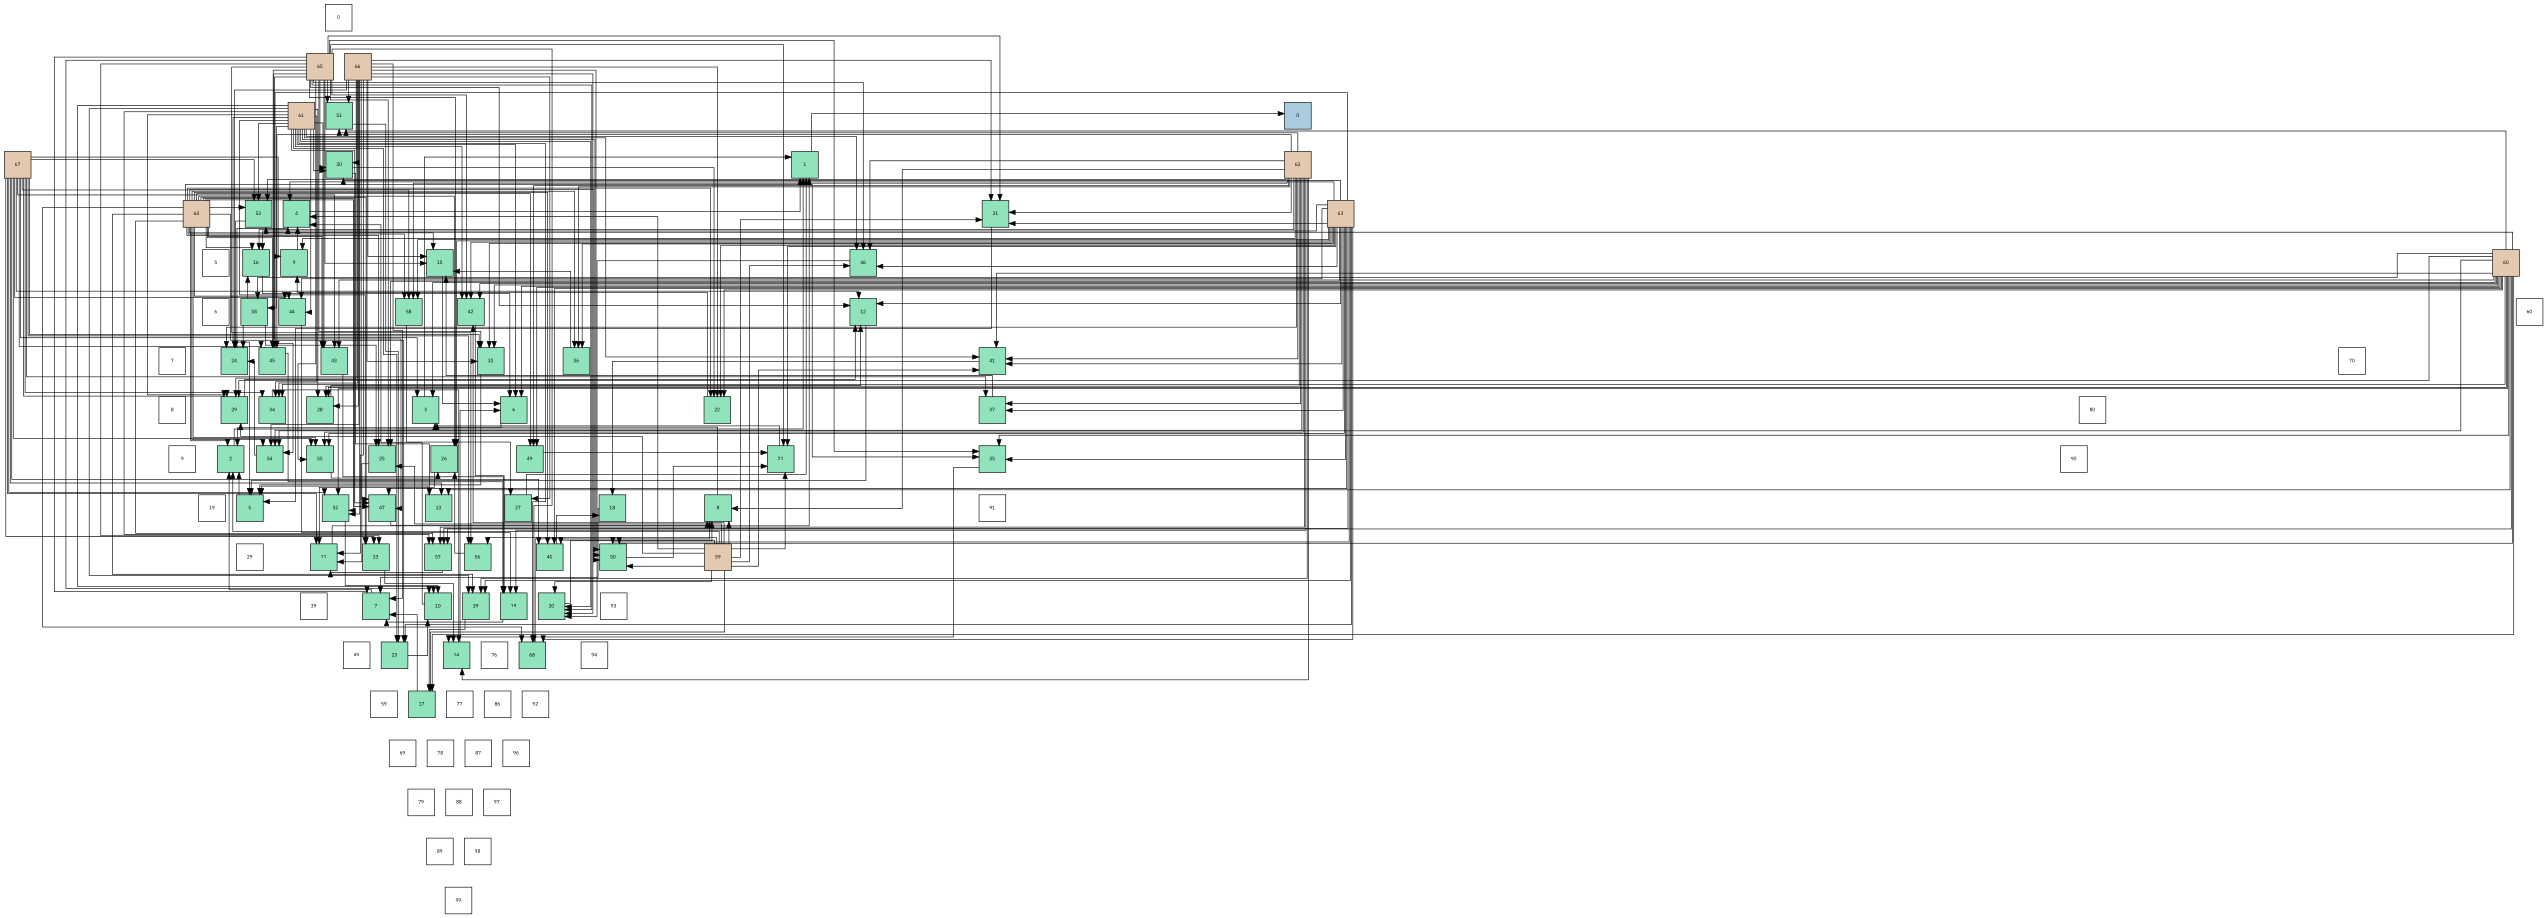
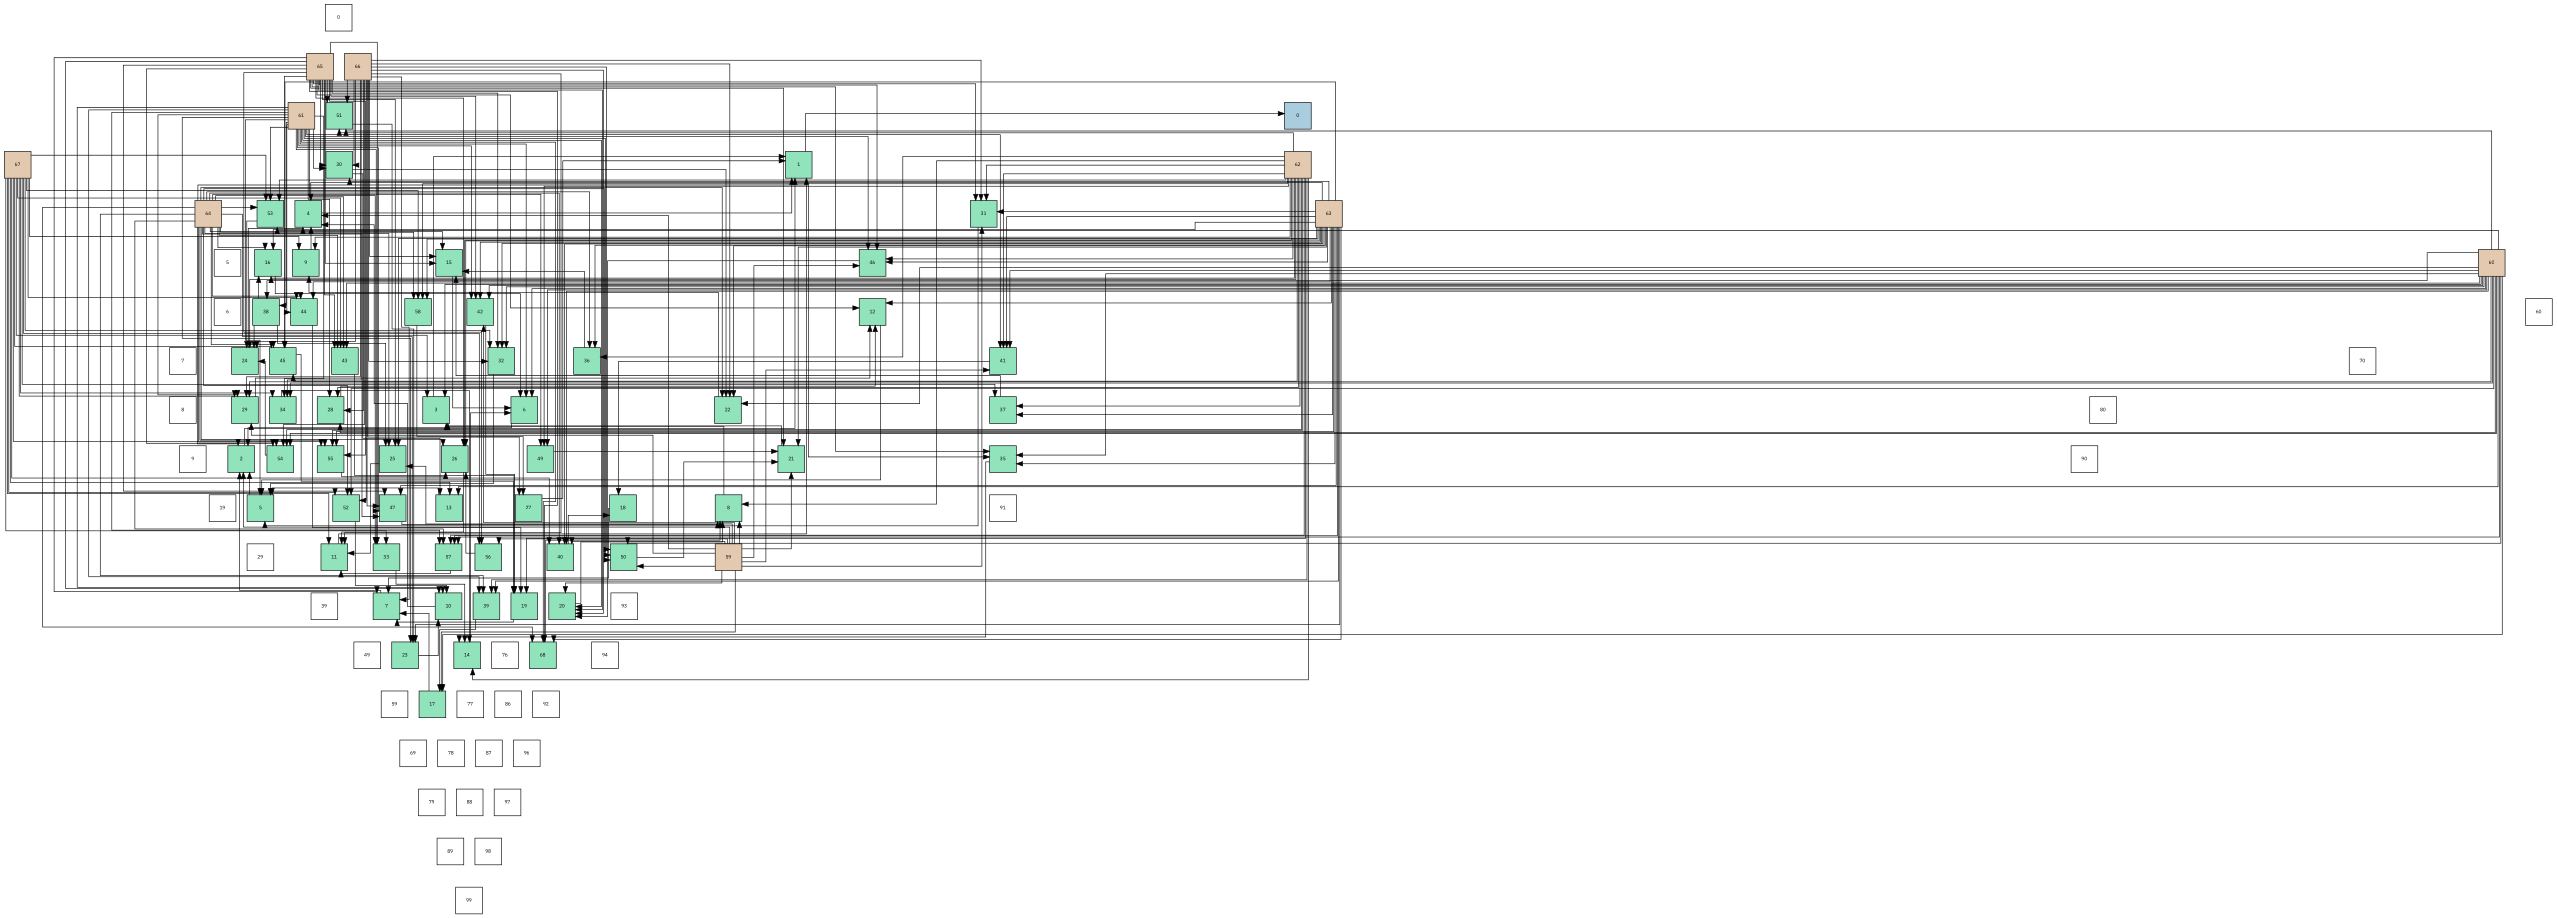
edge "62" -> "26": added
edge "67" -> "12": removed
edge "63" -> "50": now "63" -> "40"
